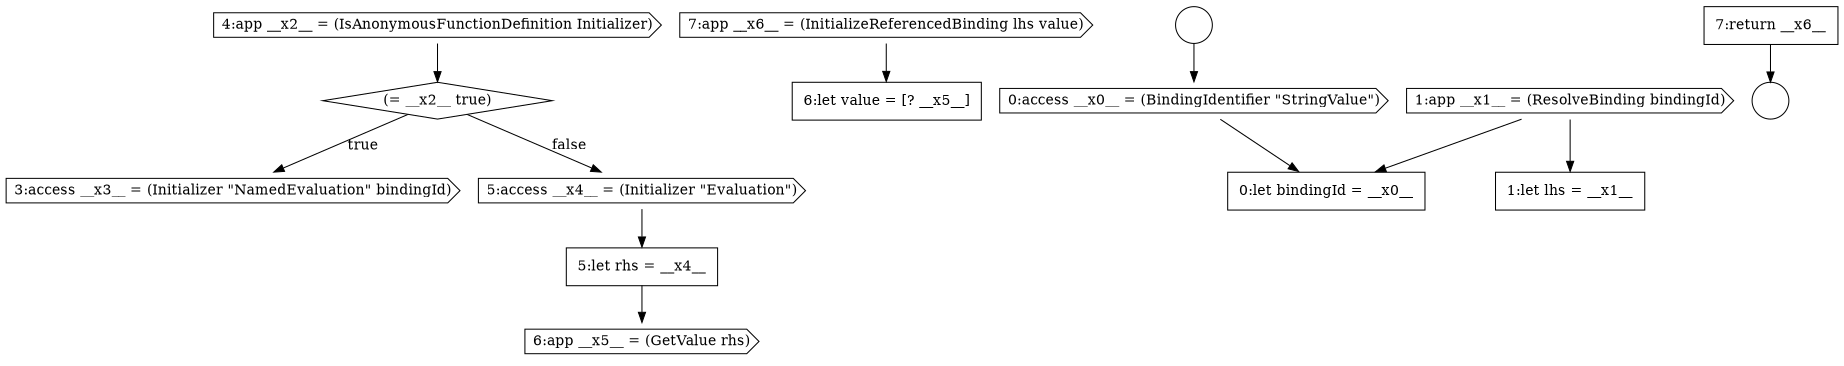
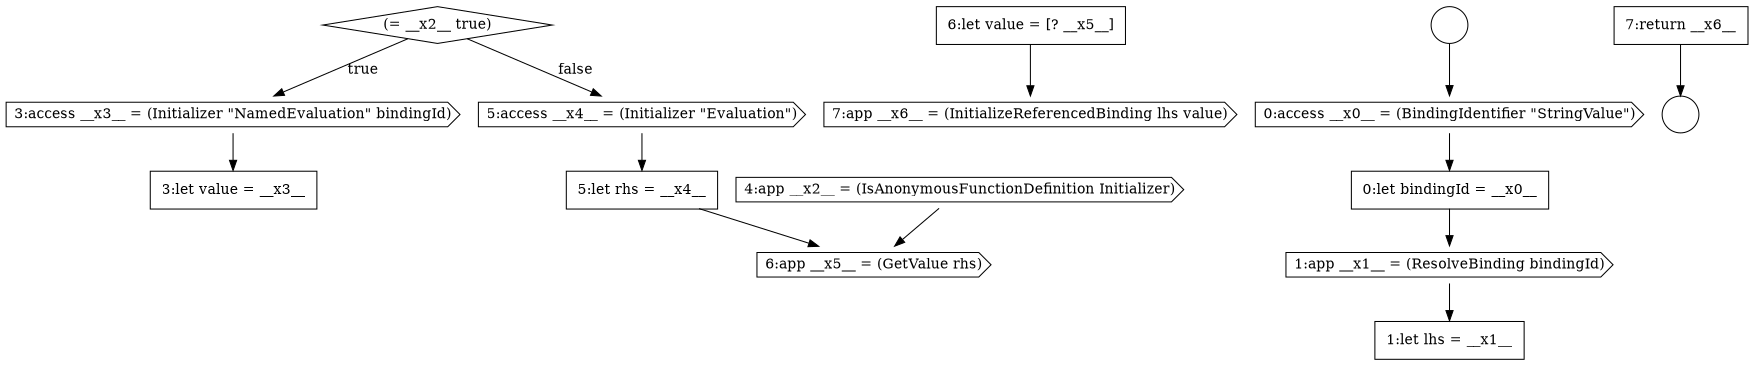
edge "4:app __x2__ = (IsAnonymousFunctionDefinition Initializer)" -> "(= __x2__ true)": now "4:app __x2__ = (IsAnonymousFunctionDefinition Initializer)" -> "6:app __x5__ = (GetValue rhs)"
edge "7:app __x6__ = (InitializeReferencedBinding lhs value)" -> "6:let value = [? __x5__]": reversed
edge "1:app __x1__ = (ResolveBinding bindingId)" -> "0:let bindingId = __x0__": reversed
node "3:let value = __x3__": added
